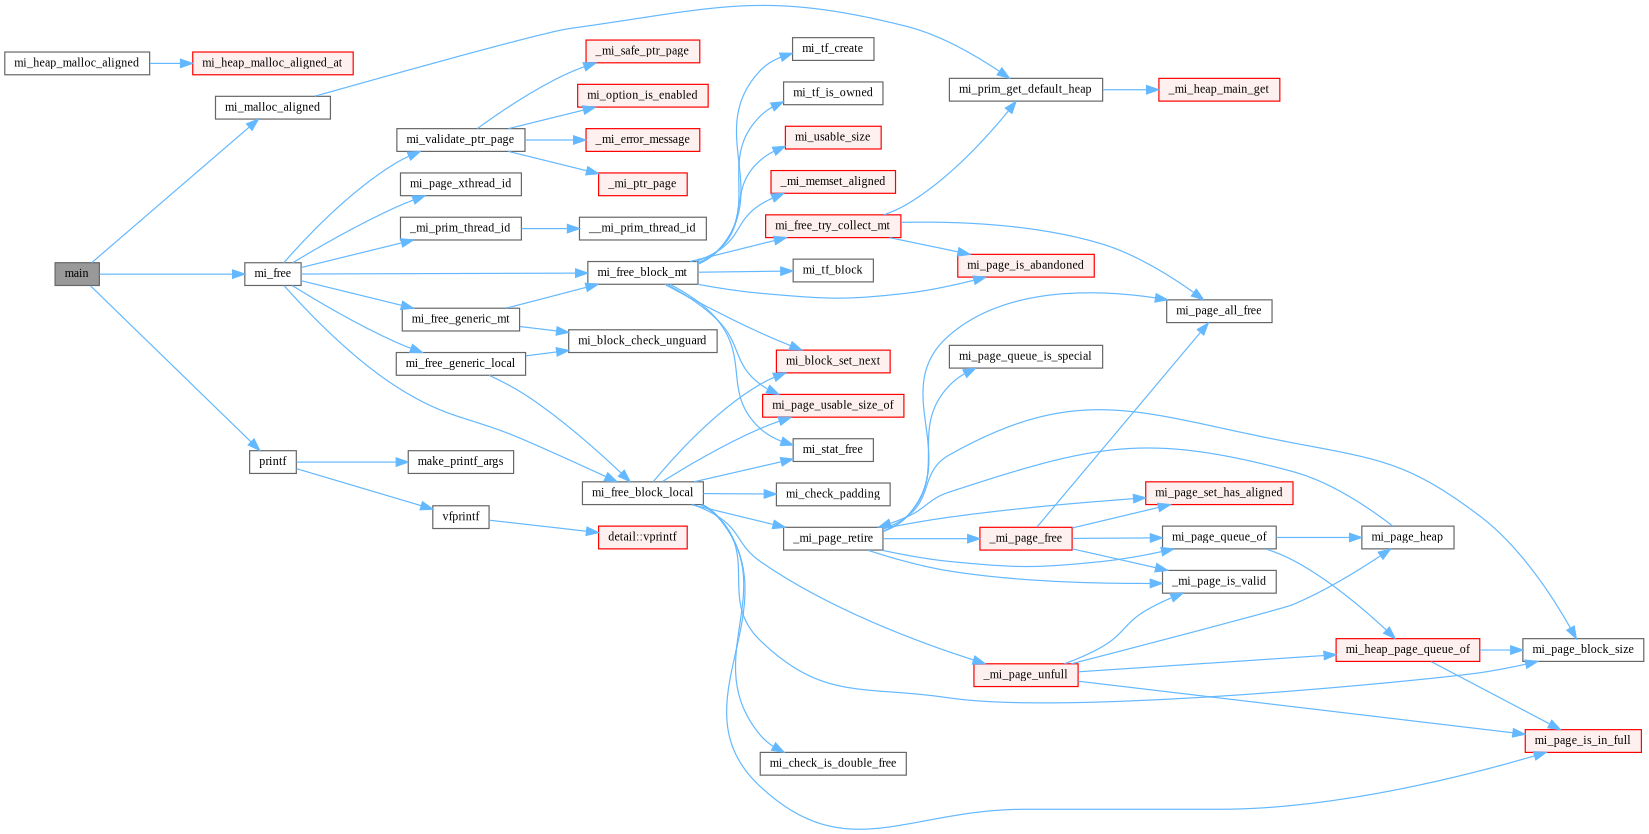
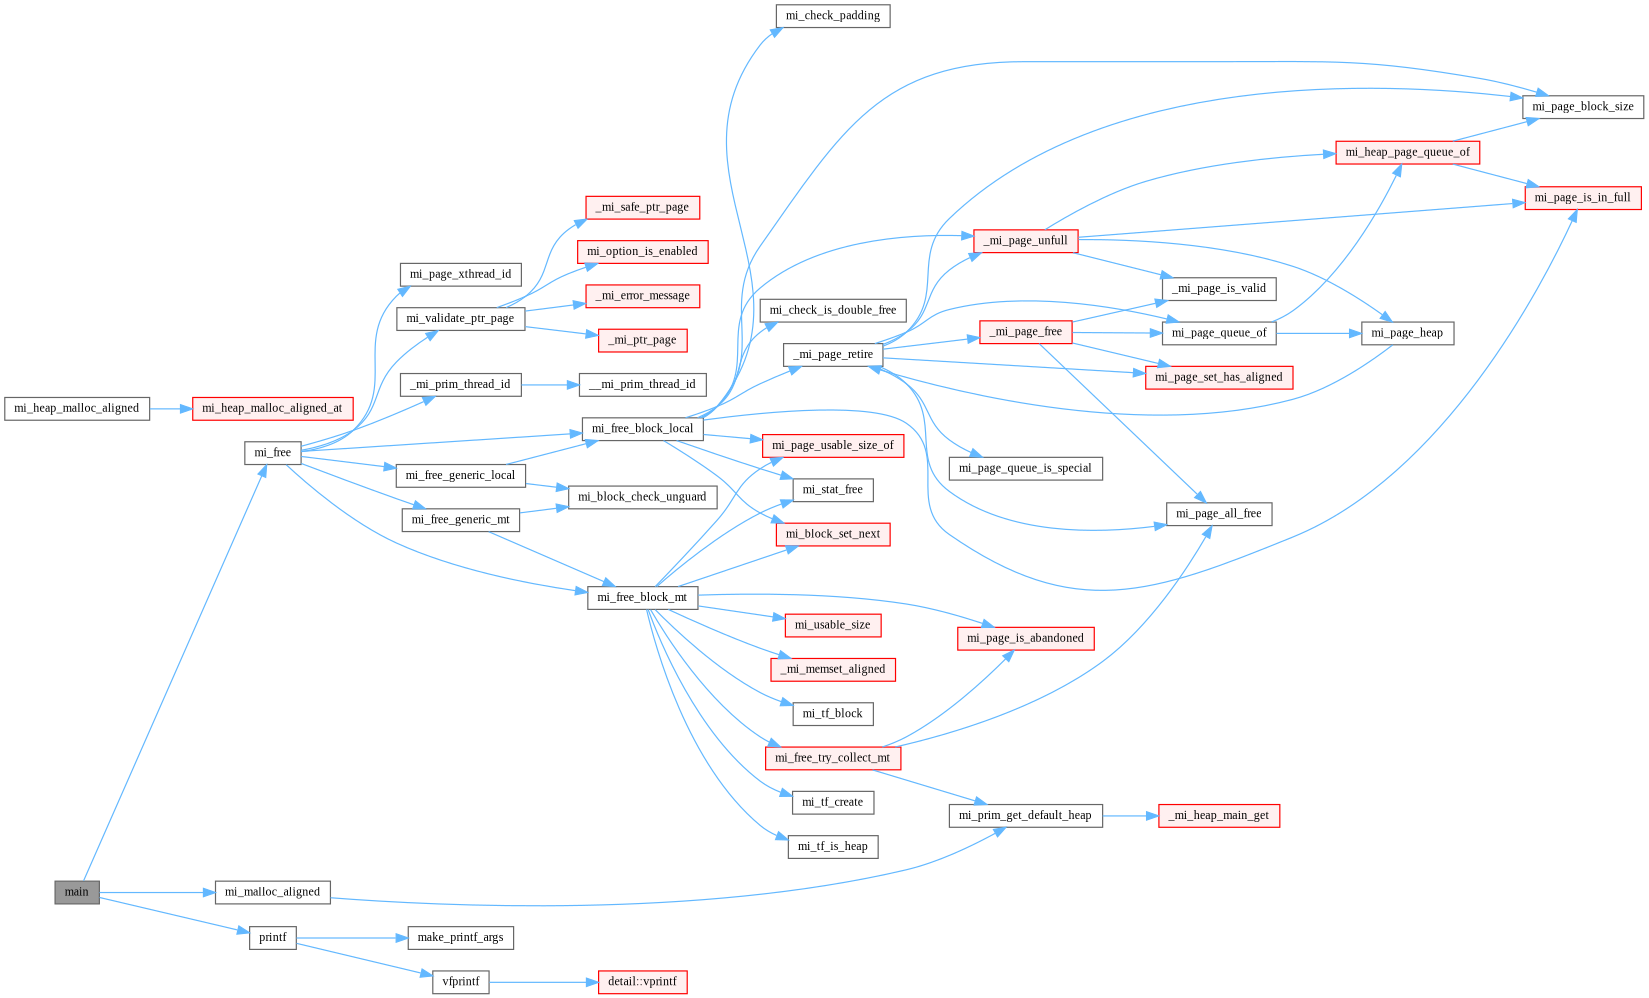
node "mi_tf_is_owned": label "mi_tf_is_owned" -> "mi_tf_is_heap"
edge "_mi_page_retire" -> "_mi_page_is_valid": now "_mi_page_retire" -> "_mi_page_unfull"
